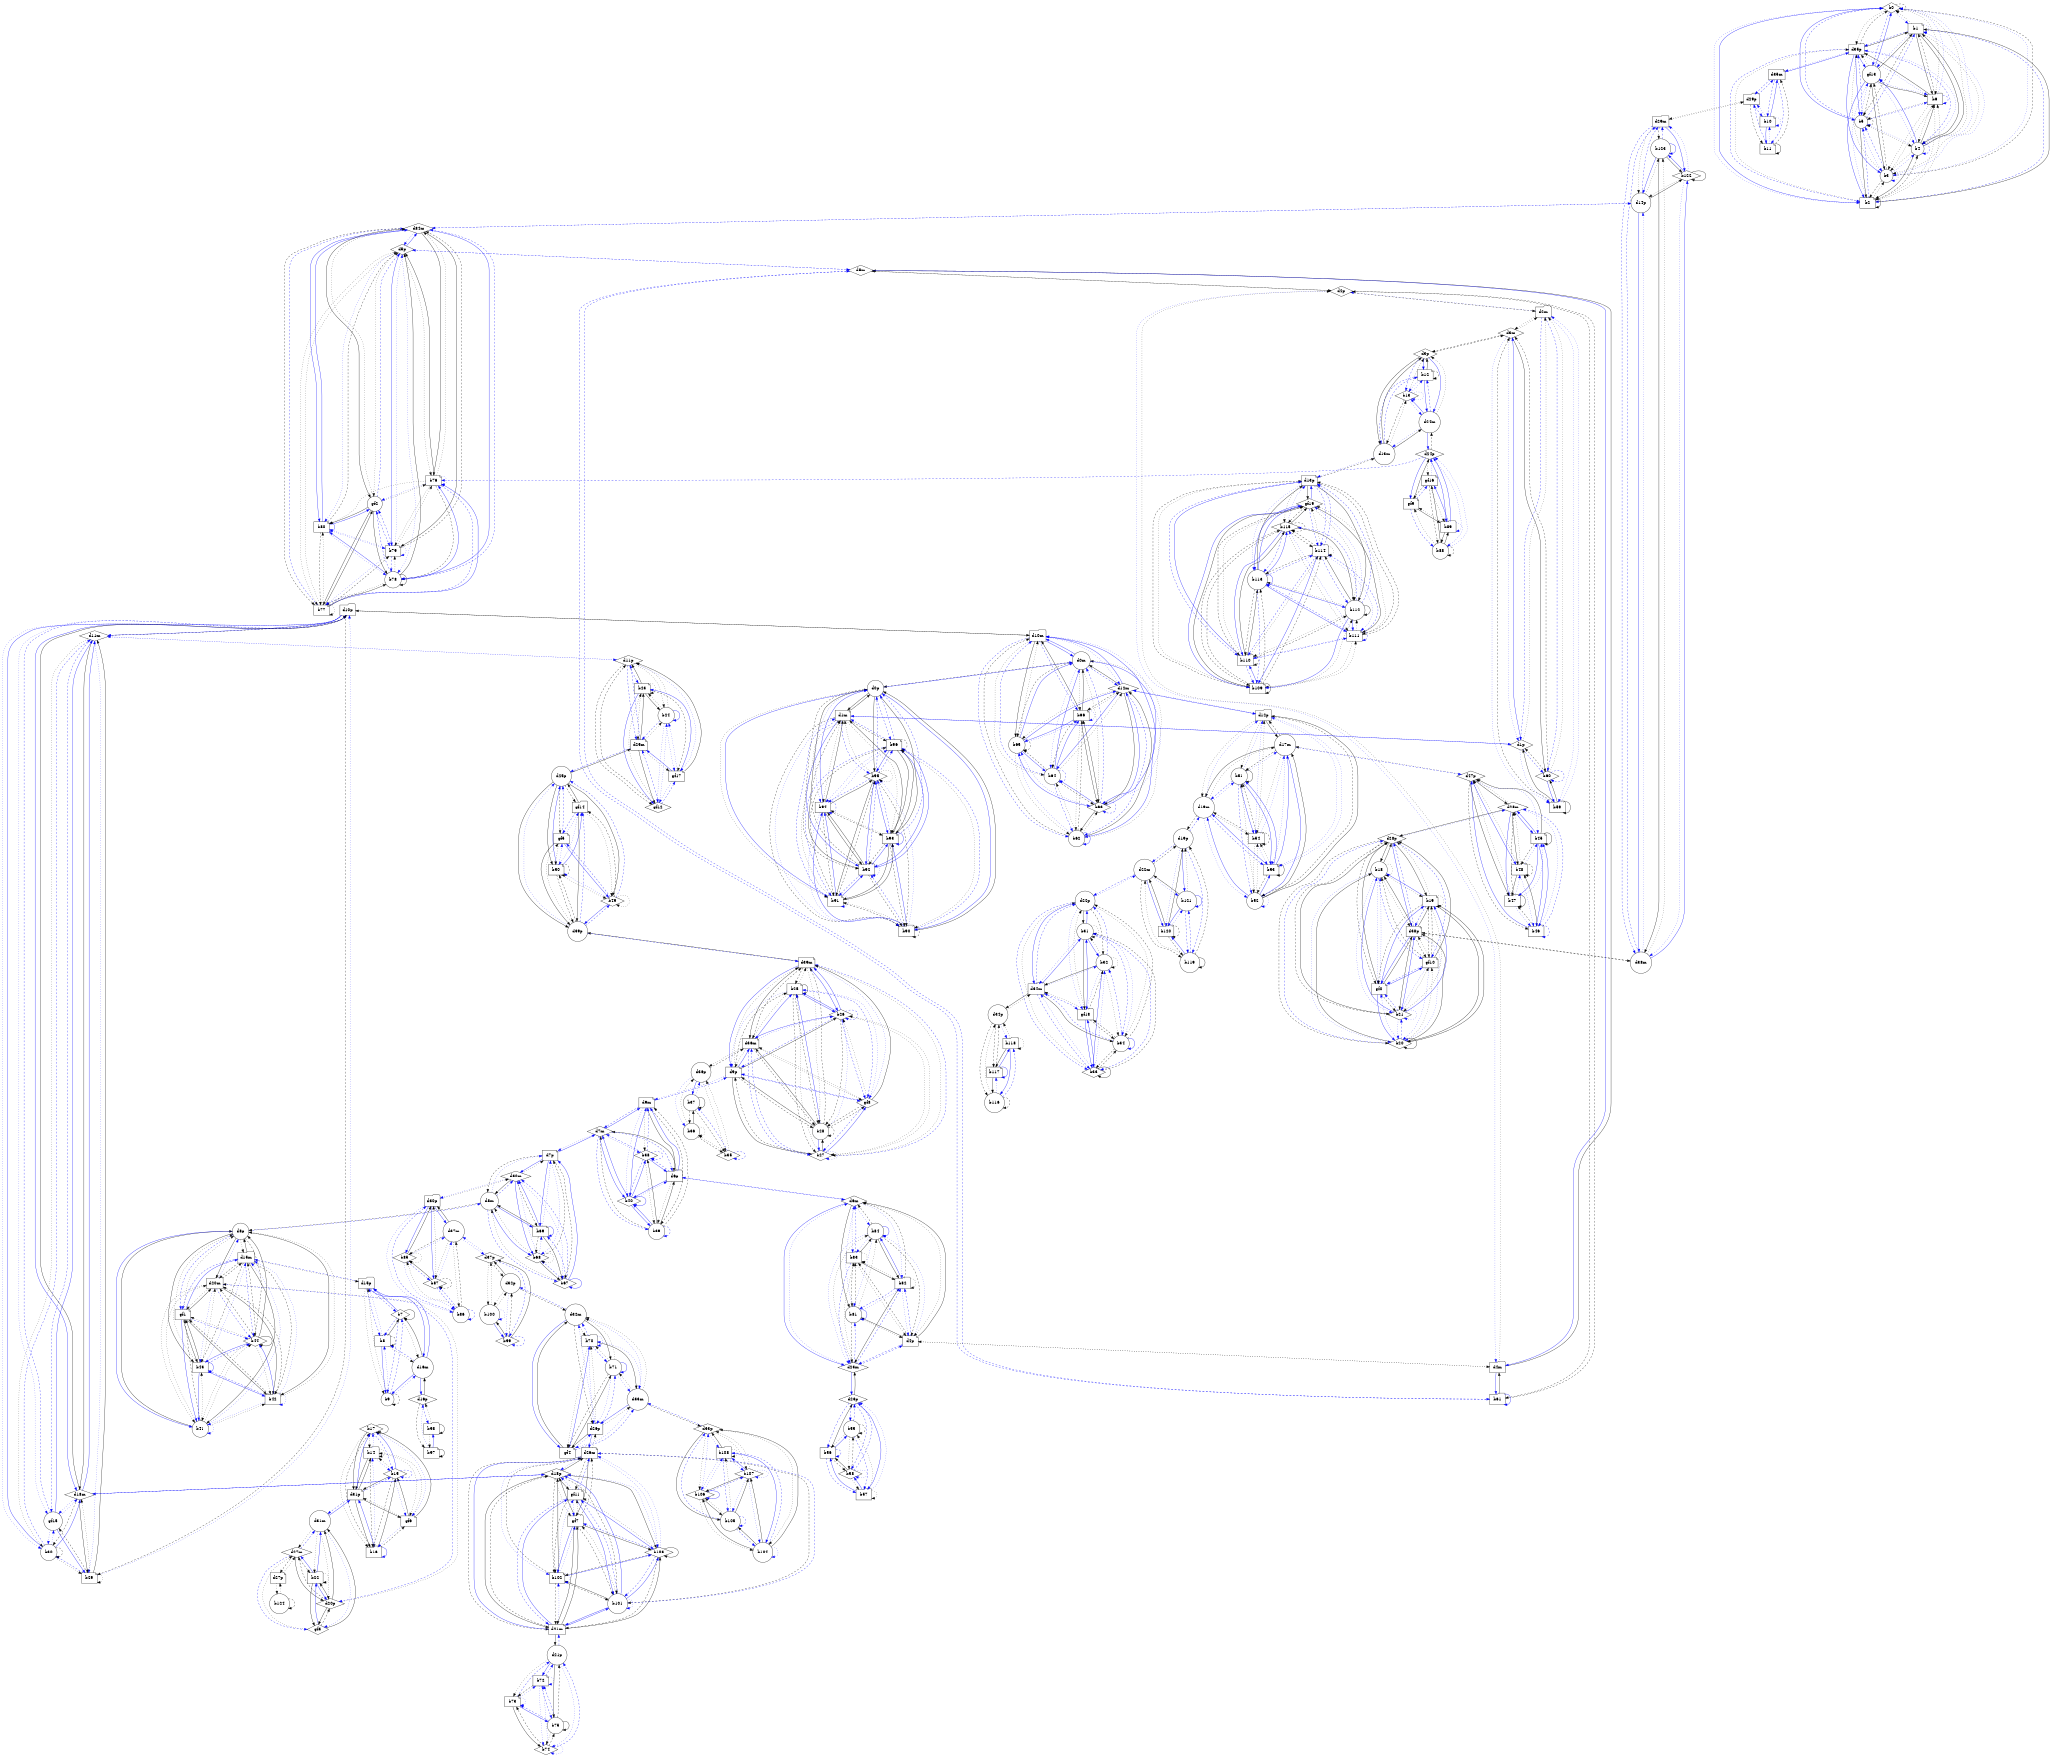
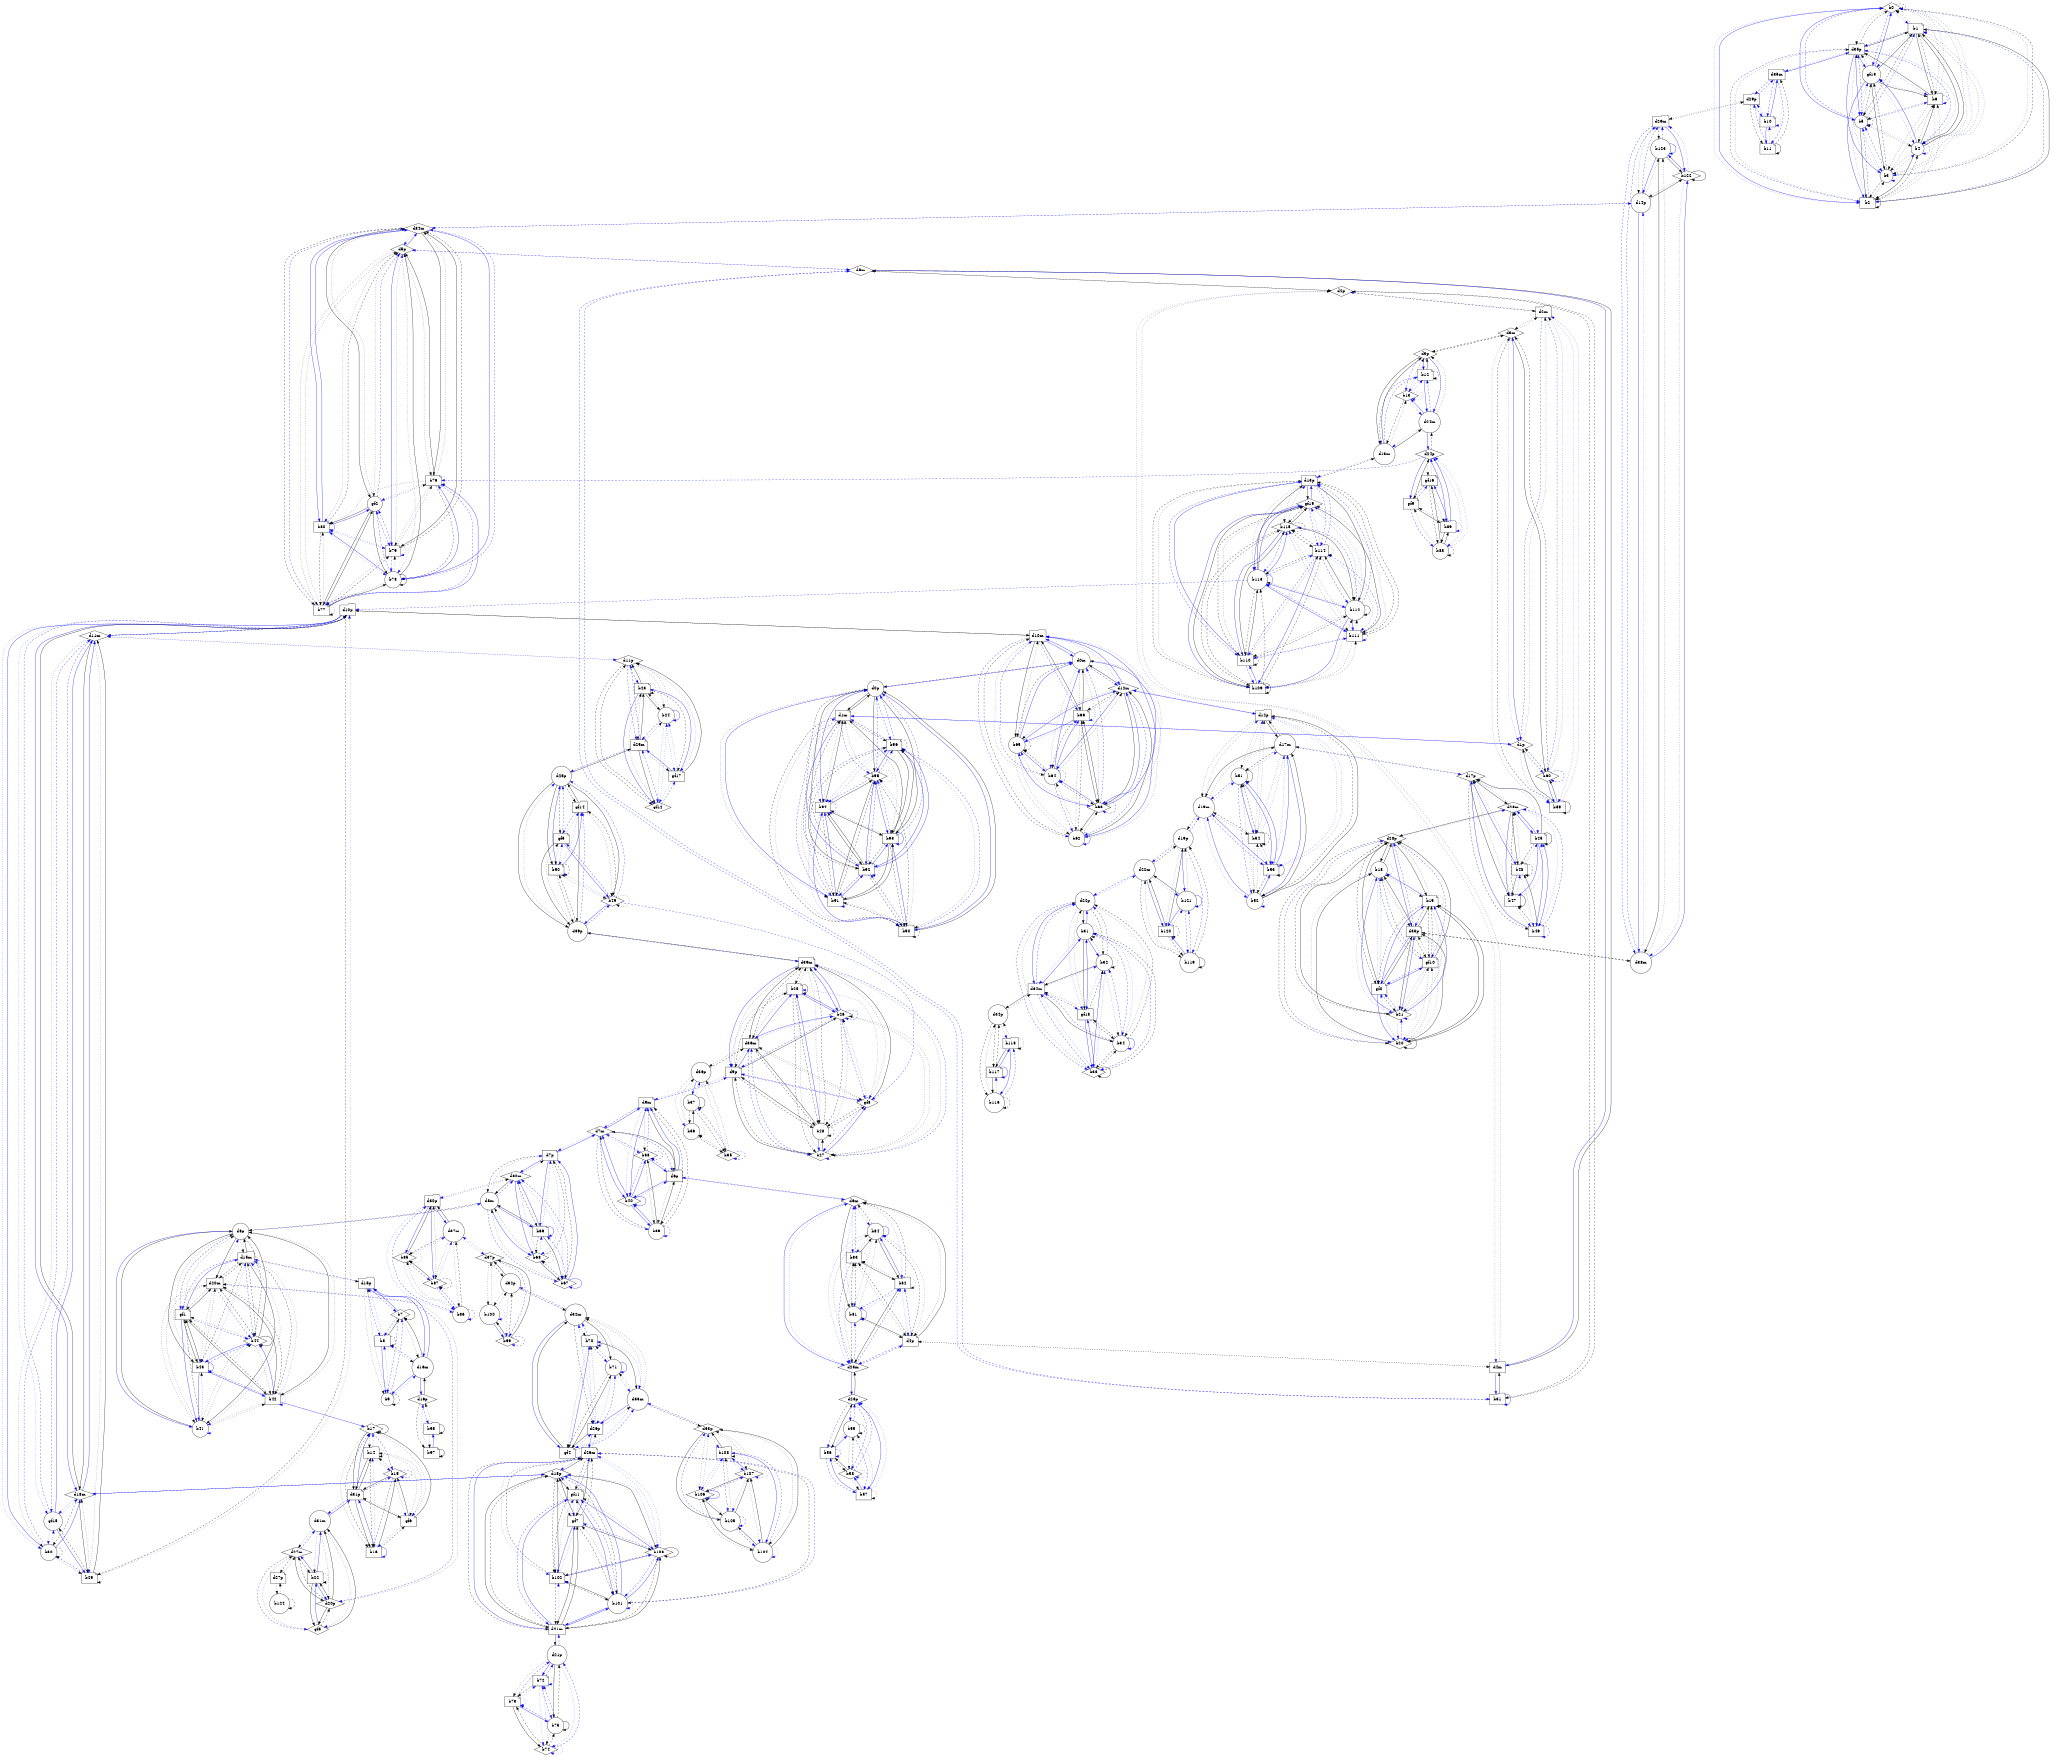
edge "b114" -> "gf19": color black -> blue
edge "b113" -> "b109": now "b113" -> "d10p"
node "d47p": label "d47p" -> "d17p"
edge "b94" -> "b93": style dashed -> solid
edge "b25" -> "gf8": now "b49" -> "gf8"
edge "b15" -> "b17": now "b42" -> "b17"
